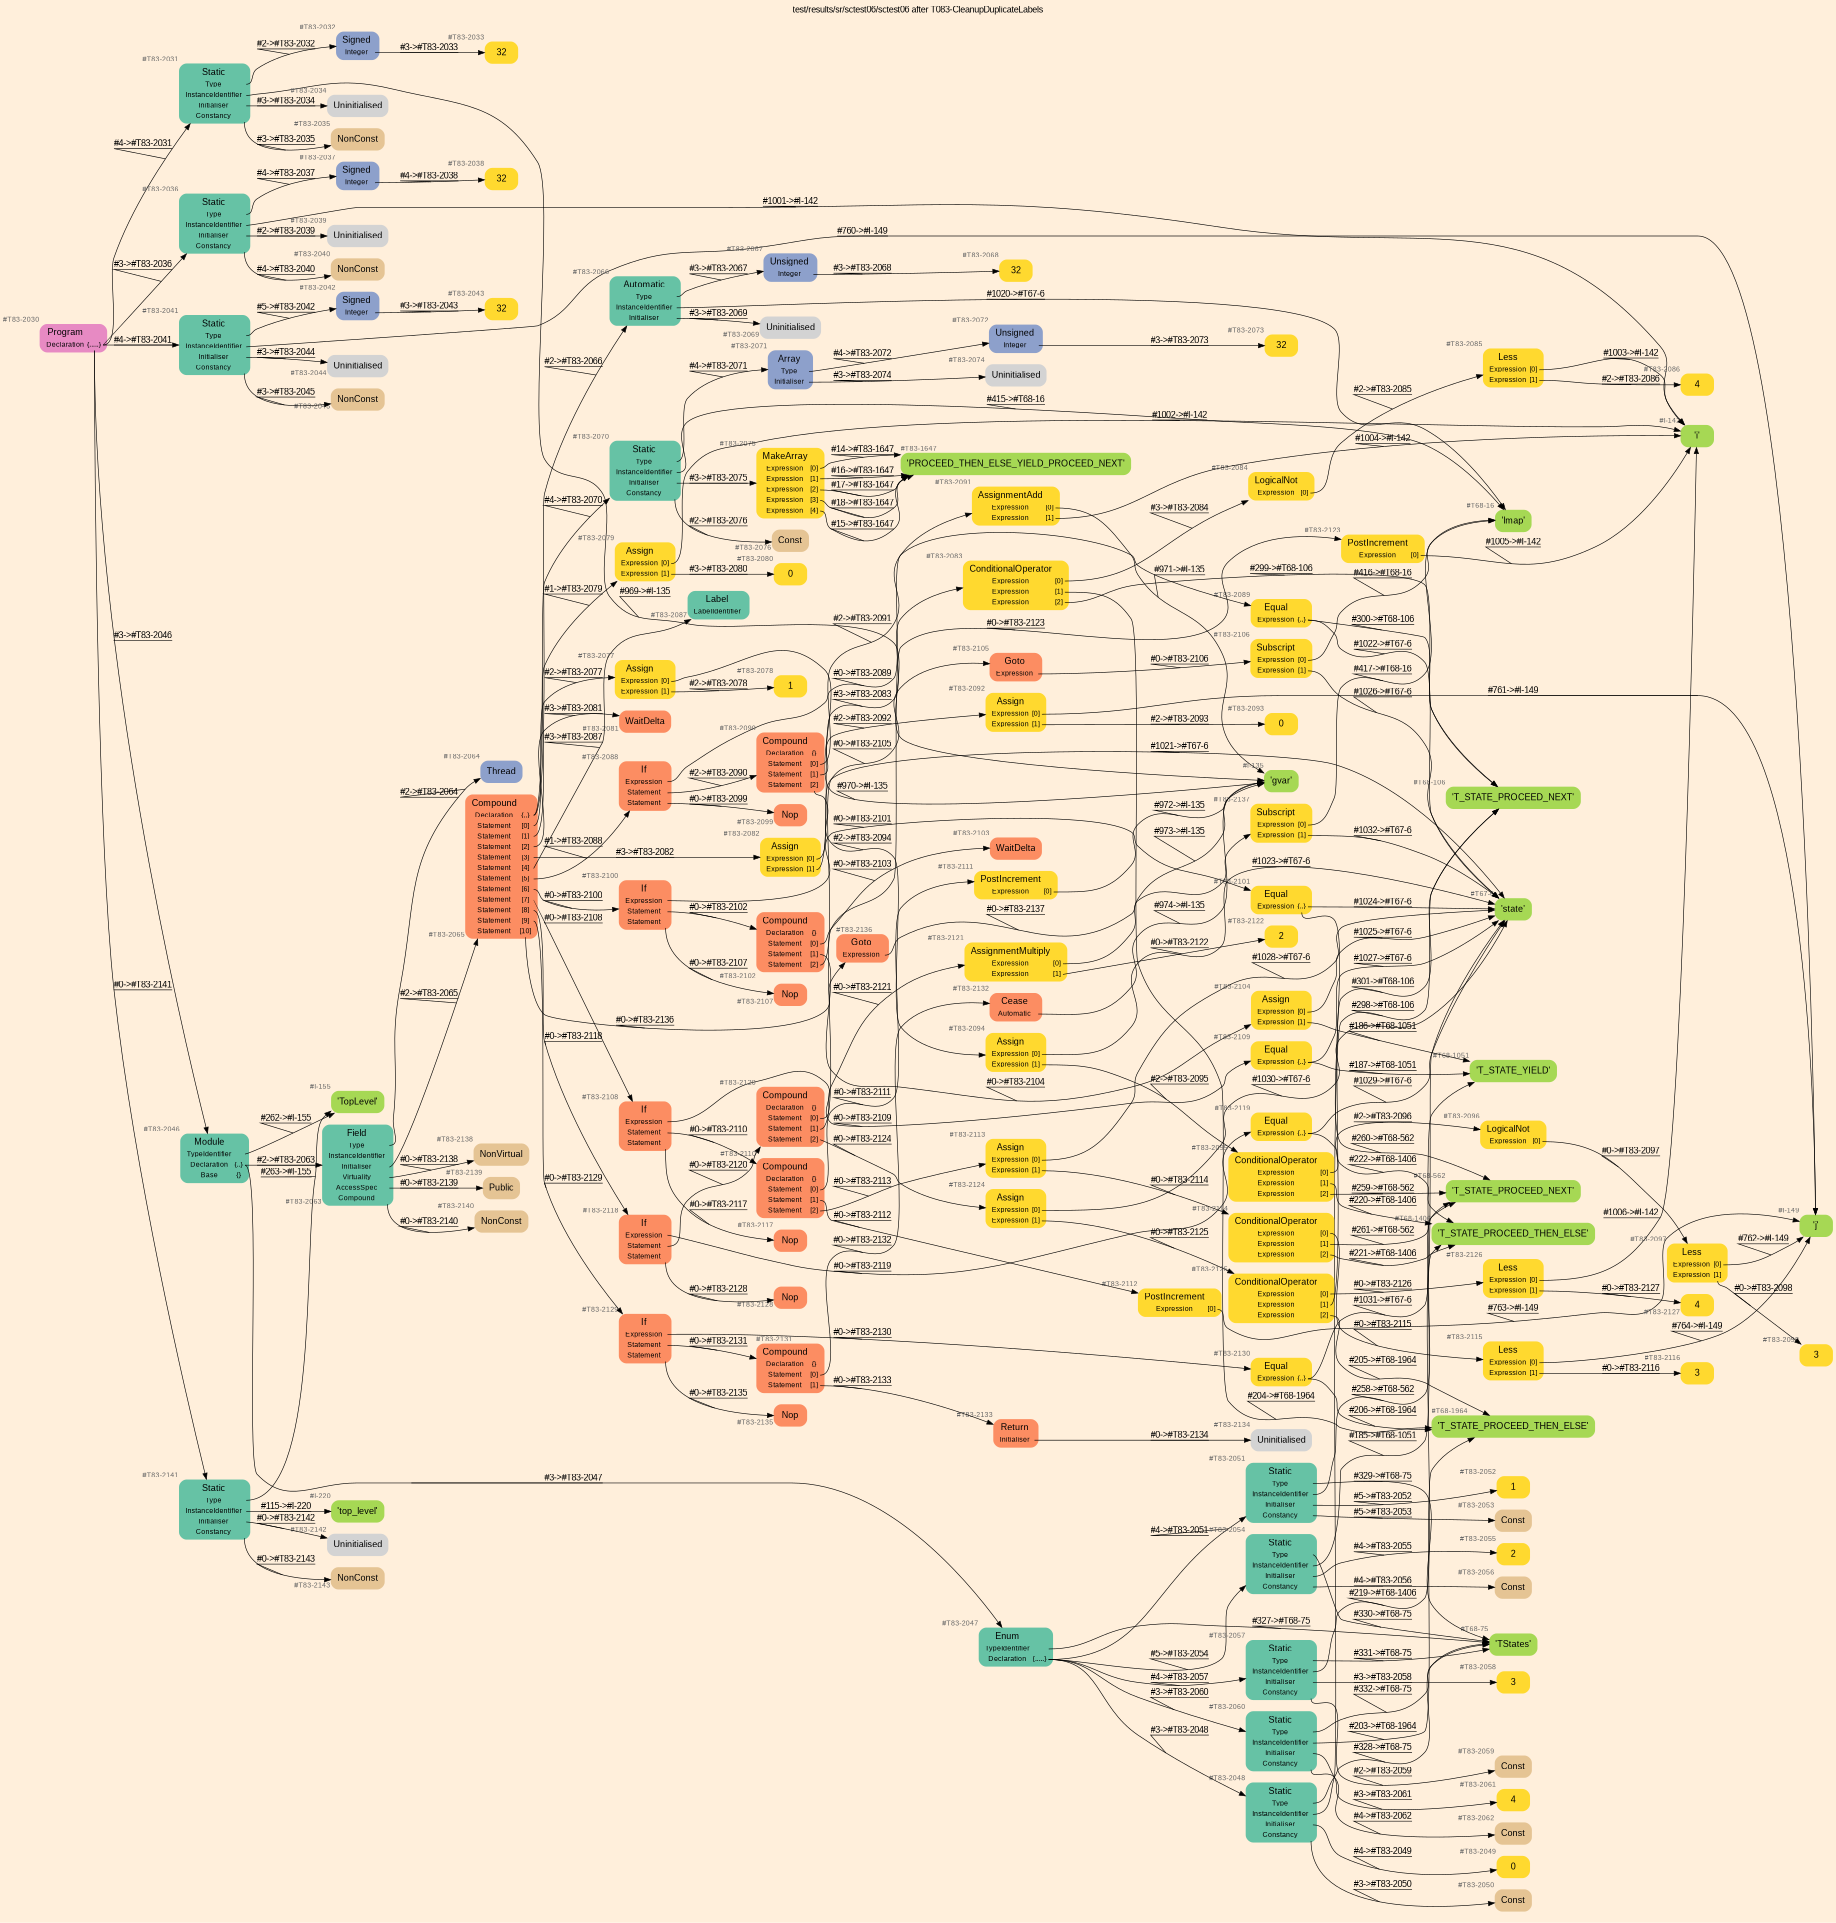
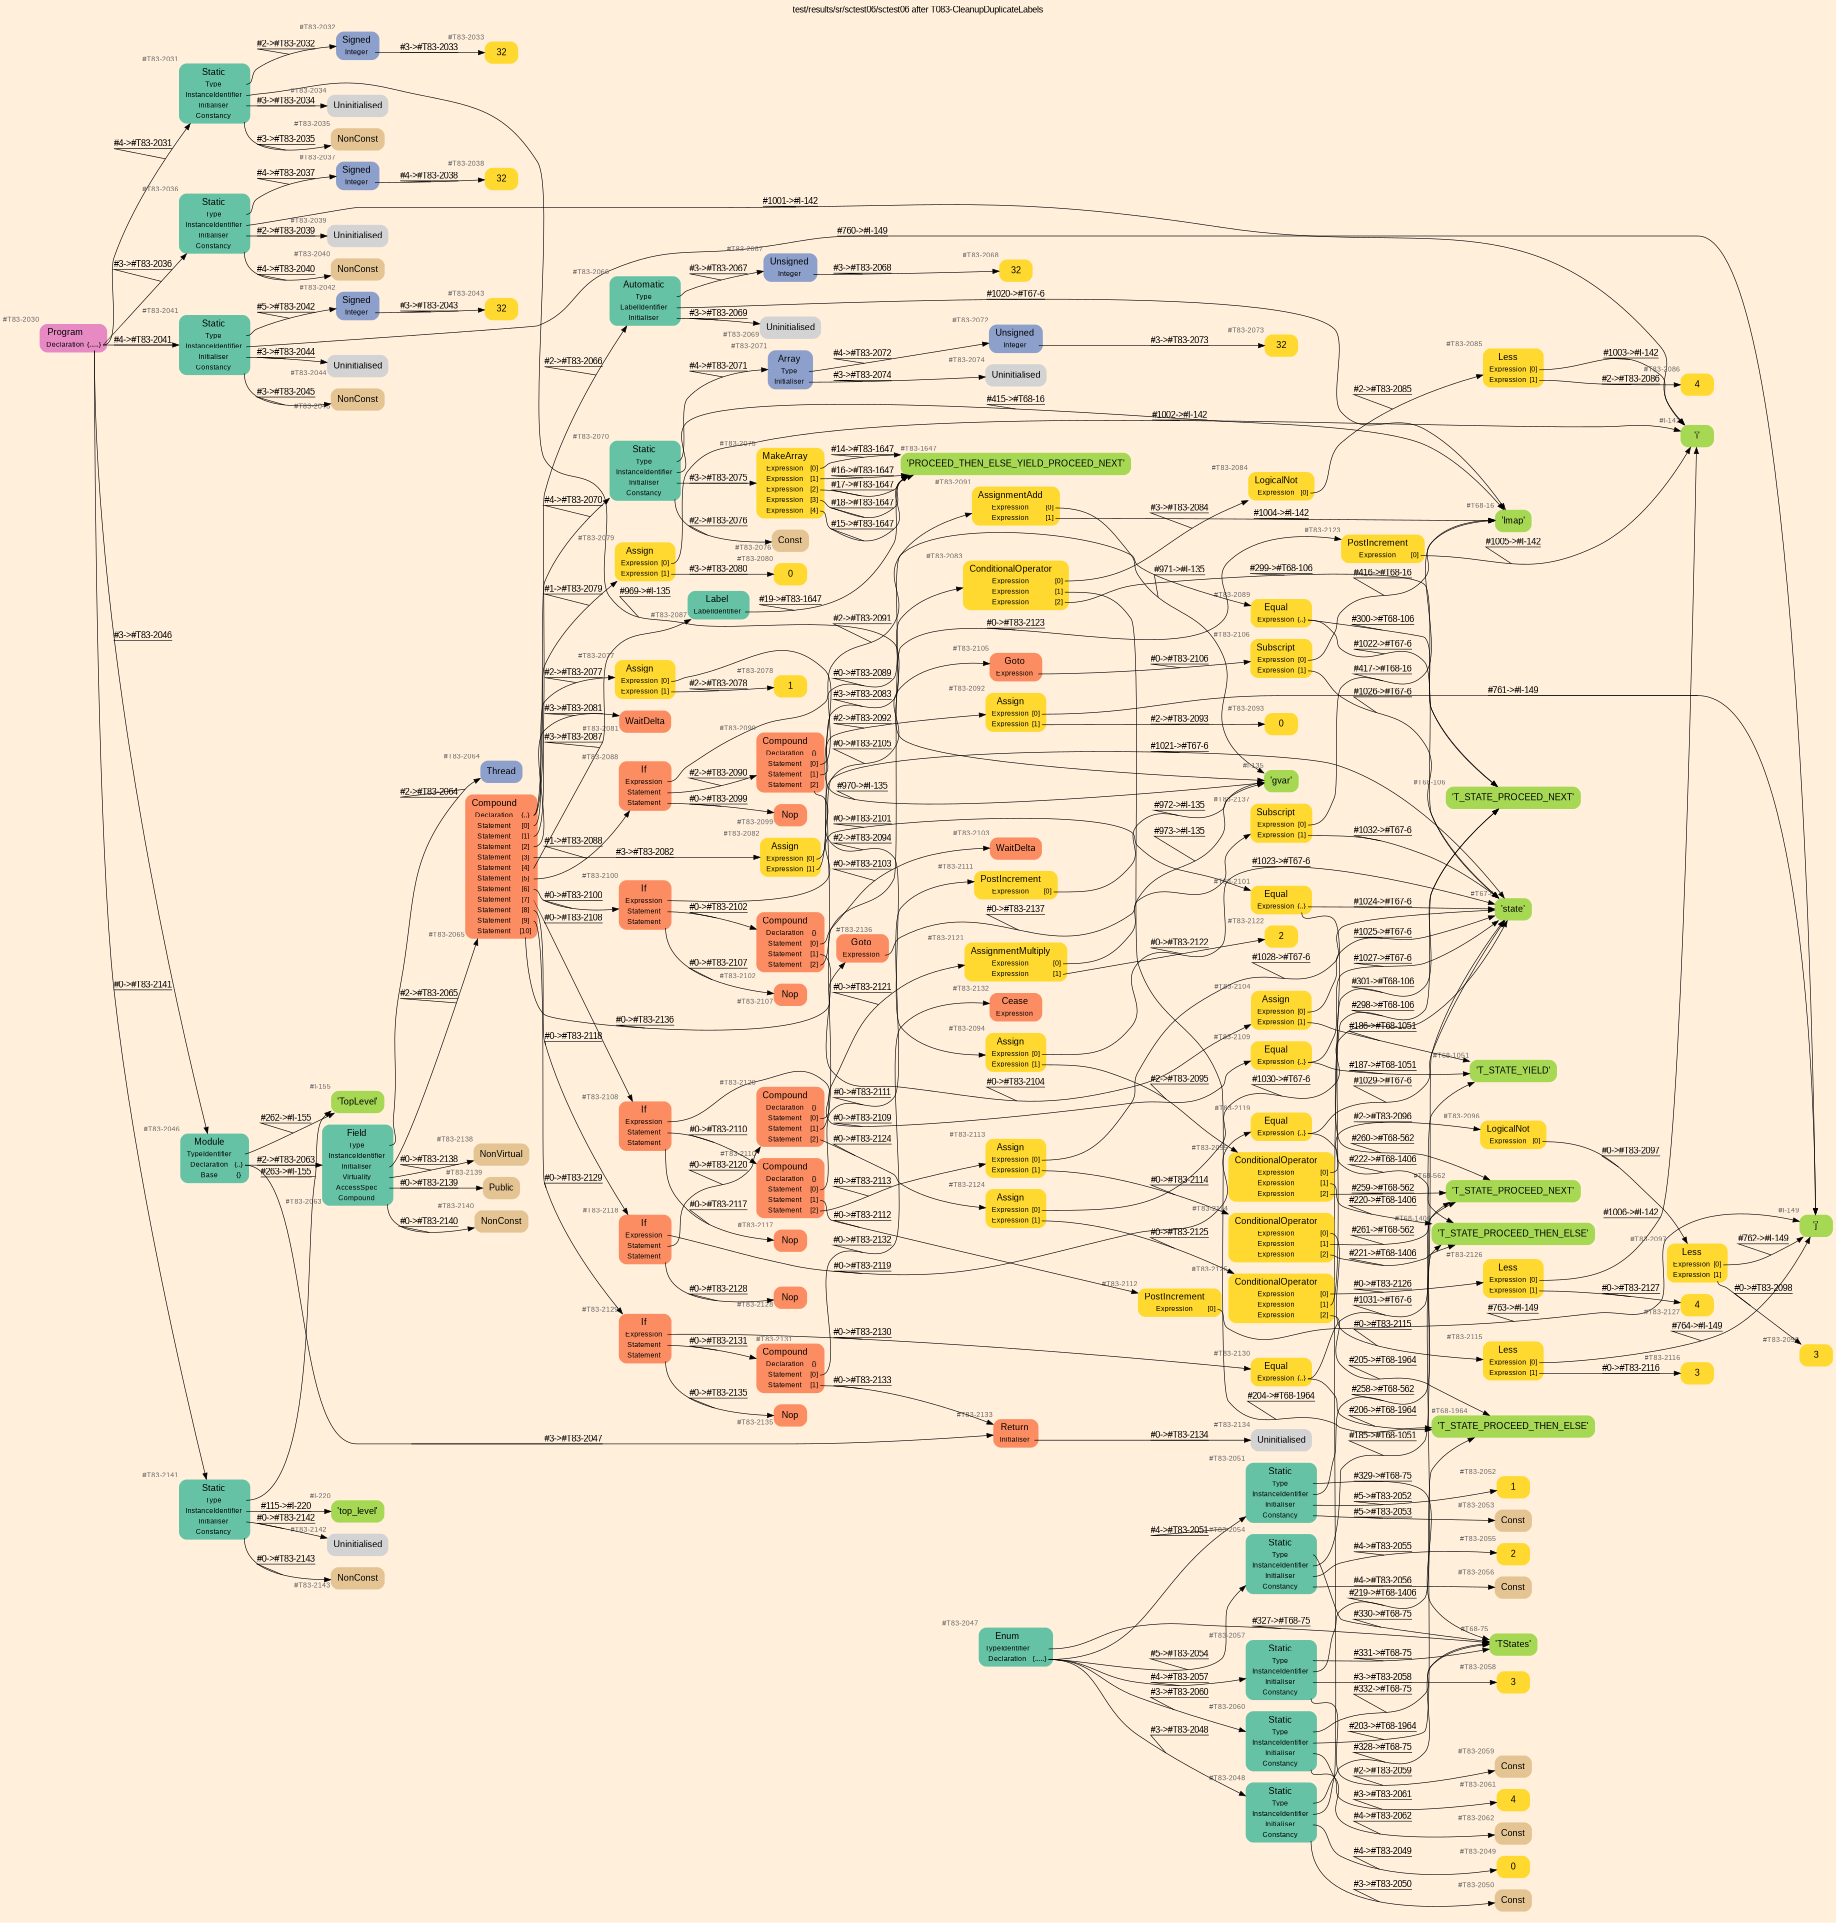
node "Automatic": text "InstanceIdentifier" -> "LabelIdentifier"
edge "AssignmentAdd" -> "'i'": now "AssignmentAdd" -> "'lmap'"
edge "Label" -> "'PROCEED_THEN_ELSE_YIELD_PROCEED_NEXT'": added, label "#19->#T83-1647"
edge "Cease" -> "'gvar'": removed, label "#974->#I-135"
node "Cease": text "Automatic" -> "Expression"
edge "Module" -> "Enum": now "Module" -> "Return"
